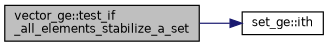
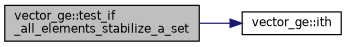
node "set_ge::ith": label "set_ge::ith" -> "vector_ge::ith"
